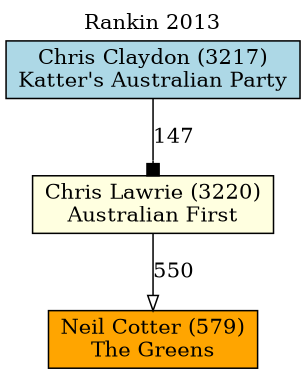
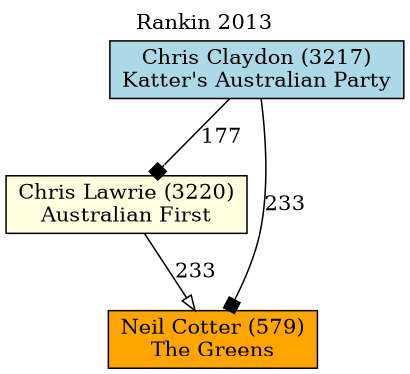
edge "Chris Claydon (3217) Katter's Australian Party" -> "Chris Lawrie (3220) Australian First": label "147" -> "177"
edge "Chris Claydon (3217) Katter's Australian Party" -> "Neil Cotter (579) The Greens": added, label "233"
edge "Chris Lawrie (3220) Australian First" -> "Neil Cotter (579) The Greens": label "550" -> "233"
